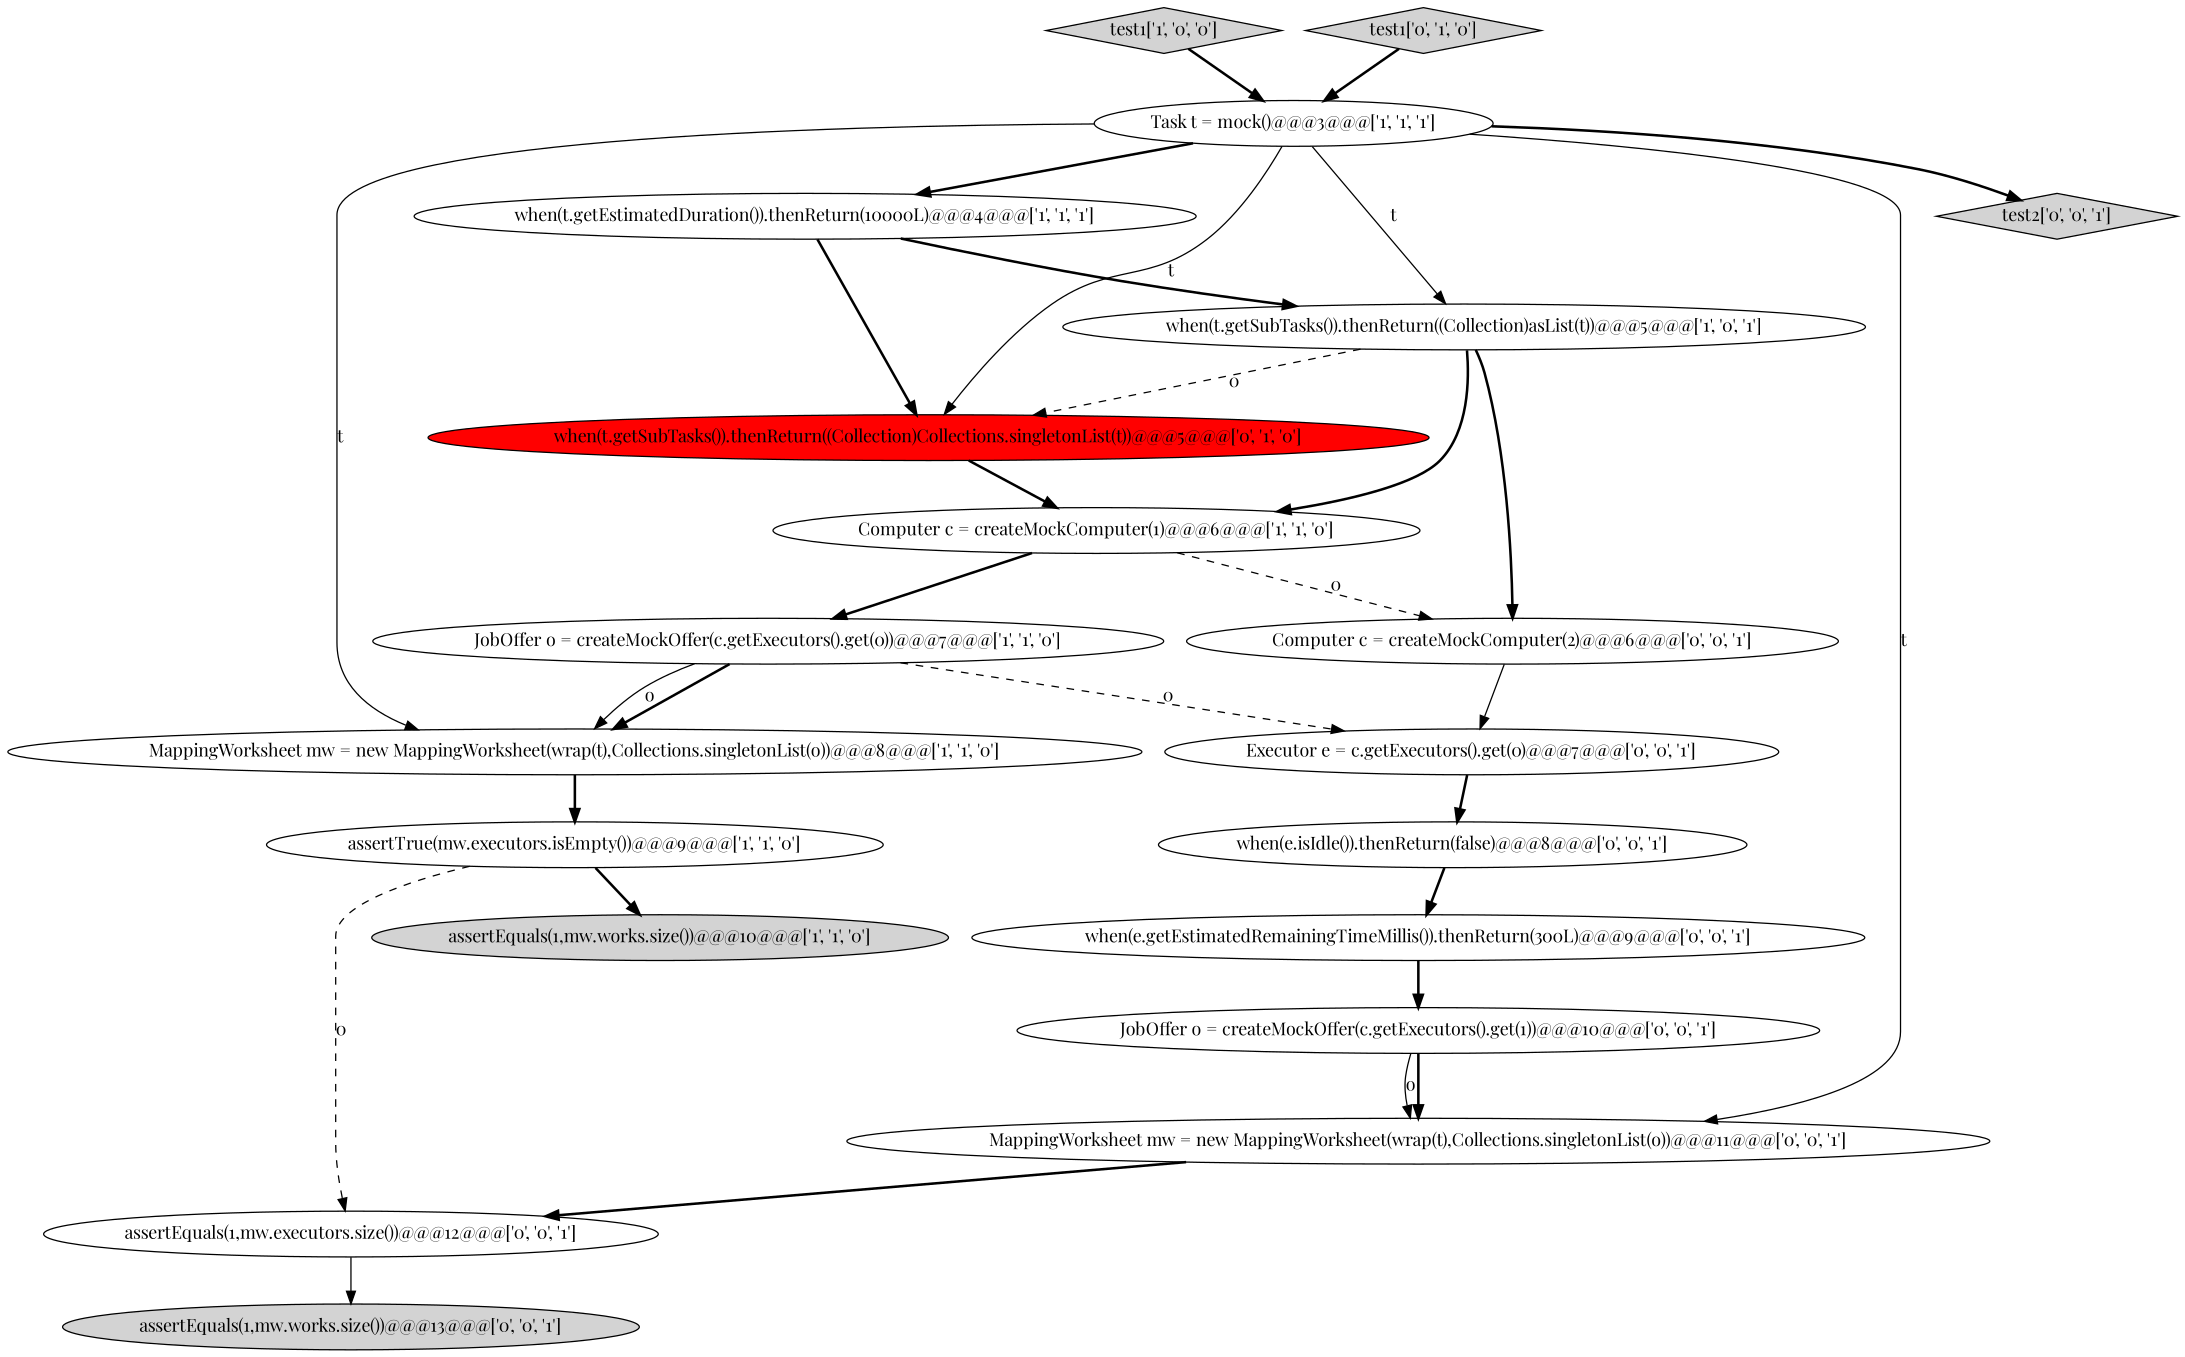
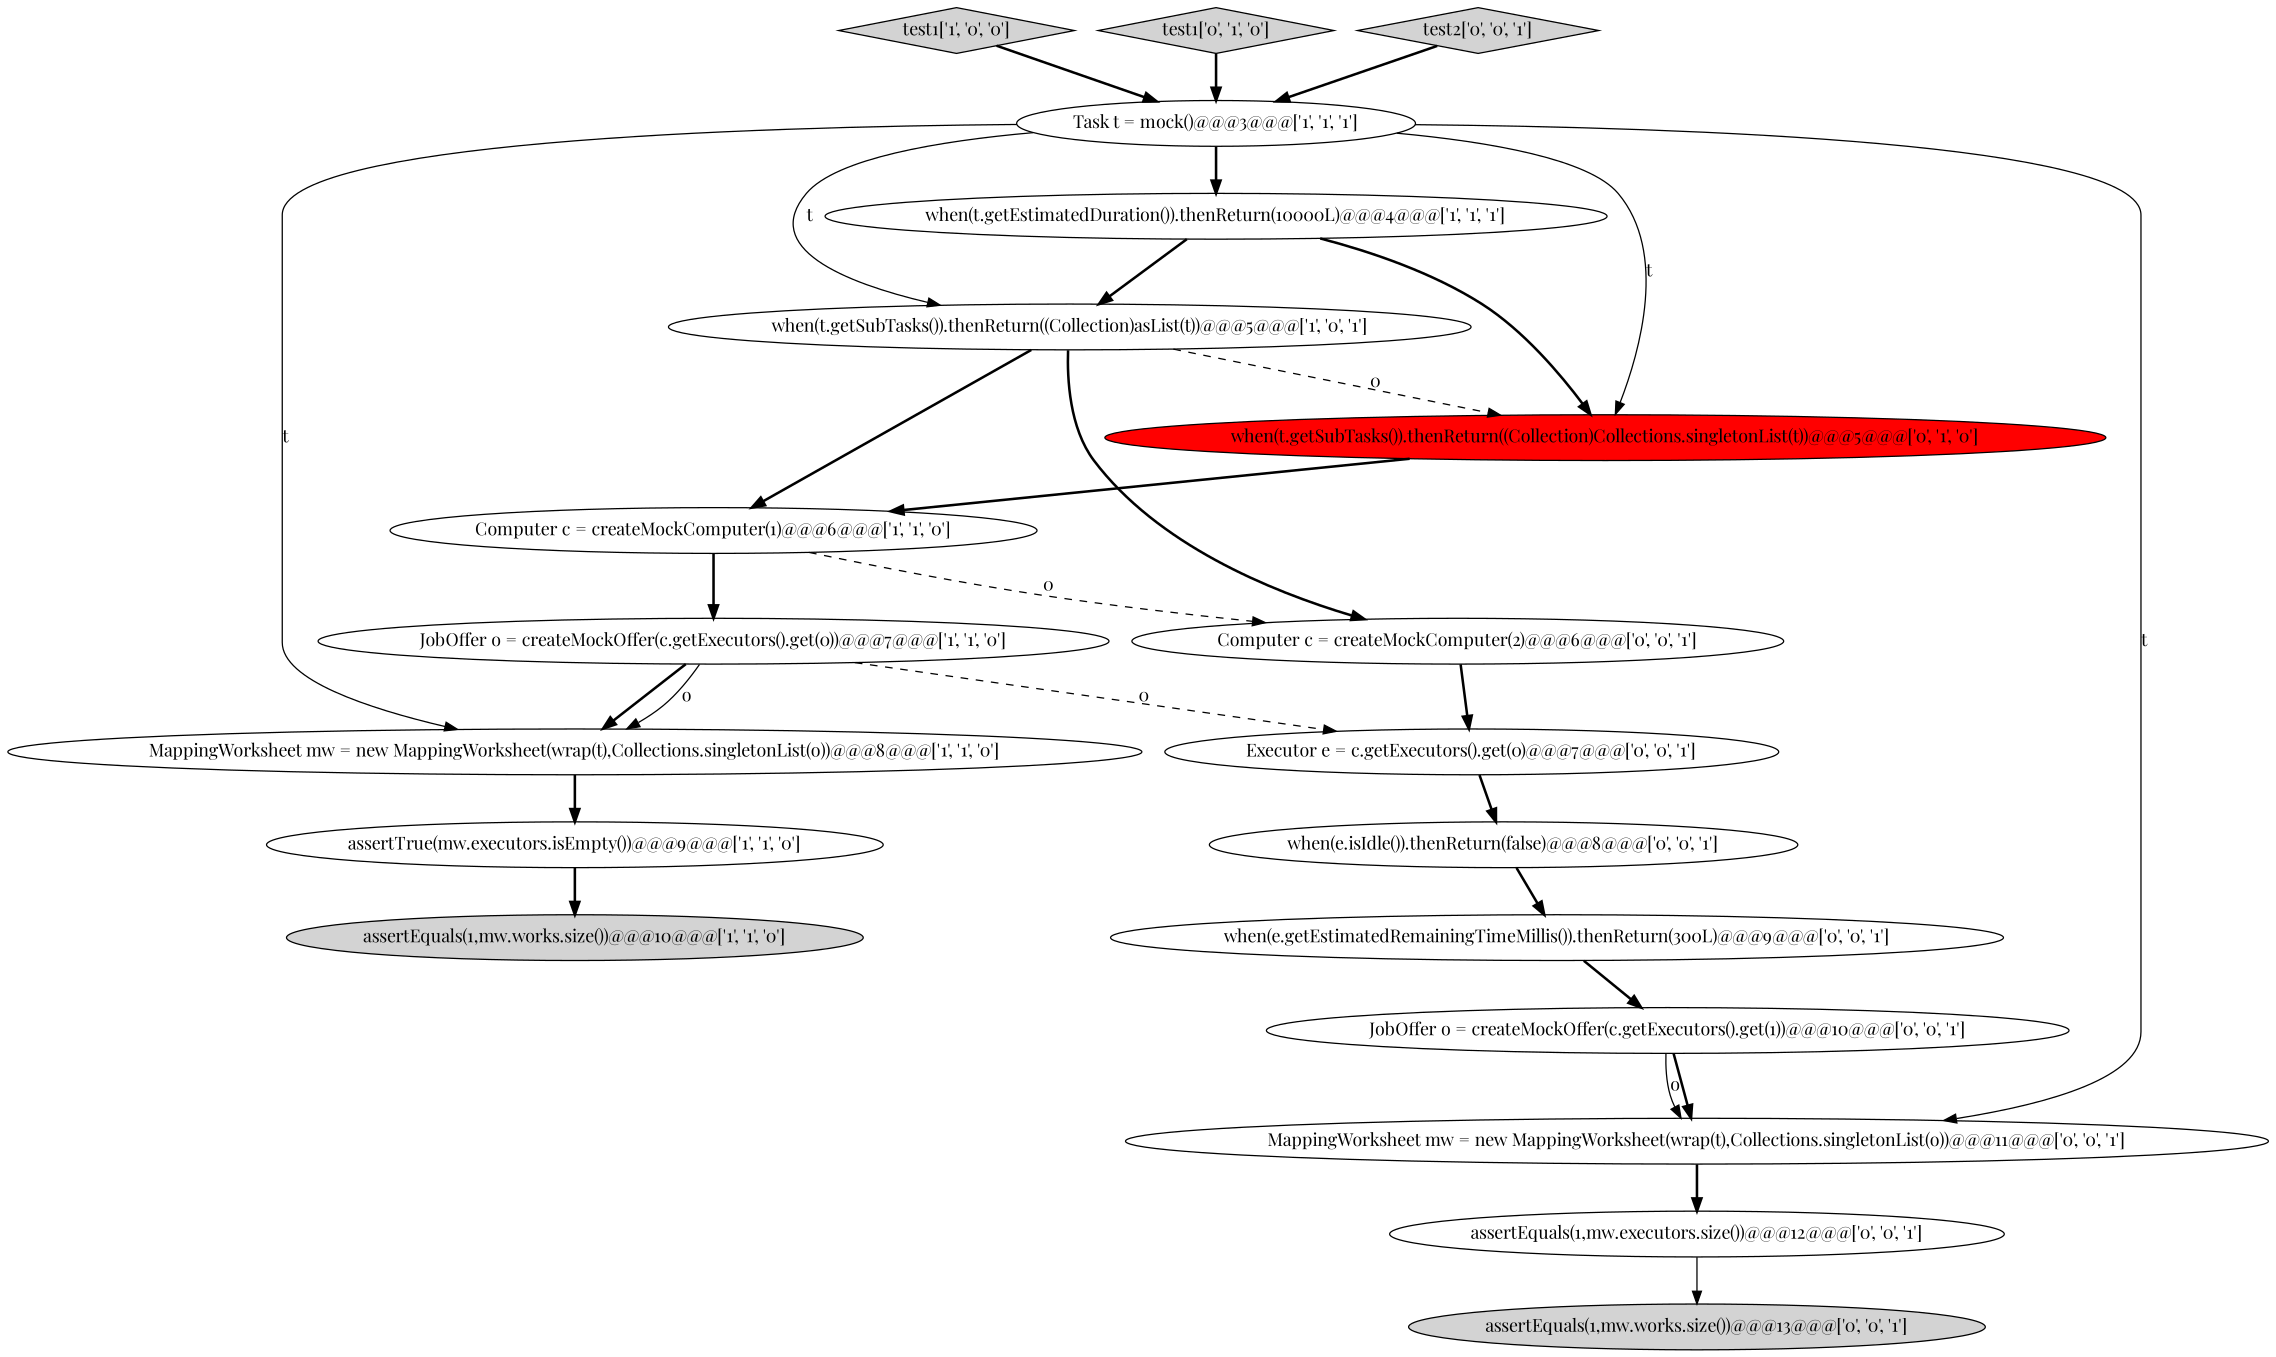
edge "Task t = mock()@@@3@@@['1', '1', '1']" -> "test2['0', '0', '1']": reversed
edge "Computer c = createMockComputer(2)@@@6@@@['0', '0', '1']" -> "Executor e = c.getExecutors().get(0)@@@7@@@['0', '0', '1']": style solid -> bold
edge "assertTrue(mw.executors.isEmpty())@@@9@@@['1', '1', '0']" -> "assertEquals(1,mw.executors.size())@@@12@@@['0', '0', '1']": removed, label "0"
